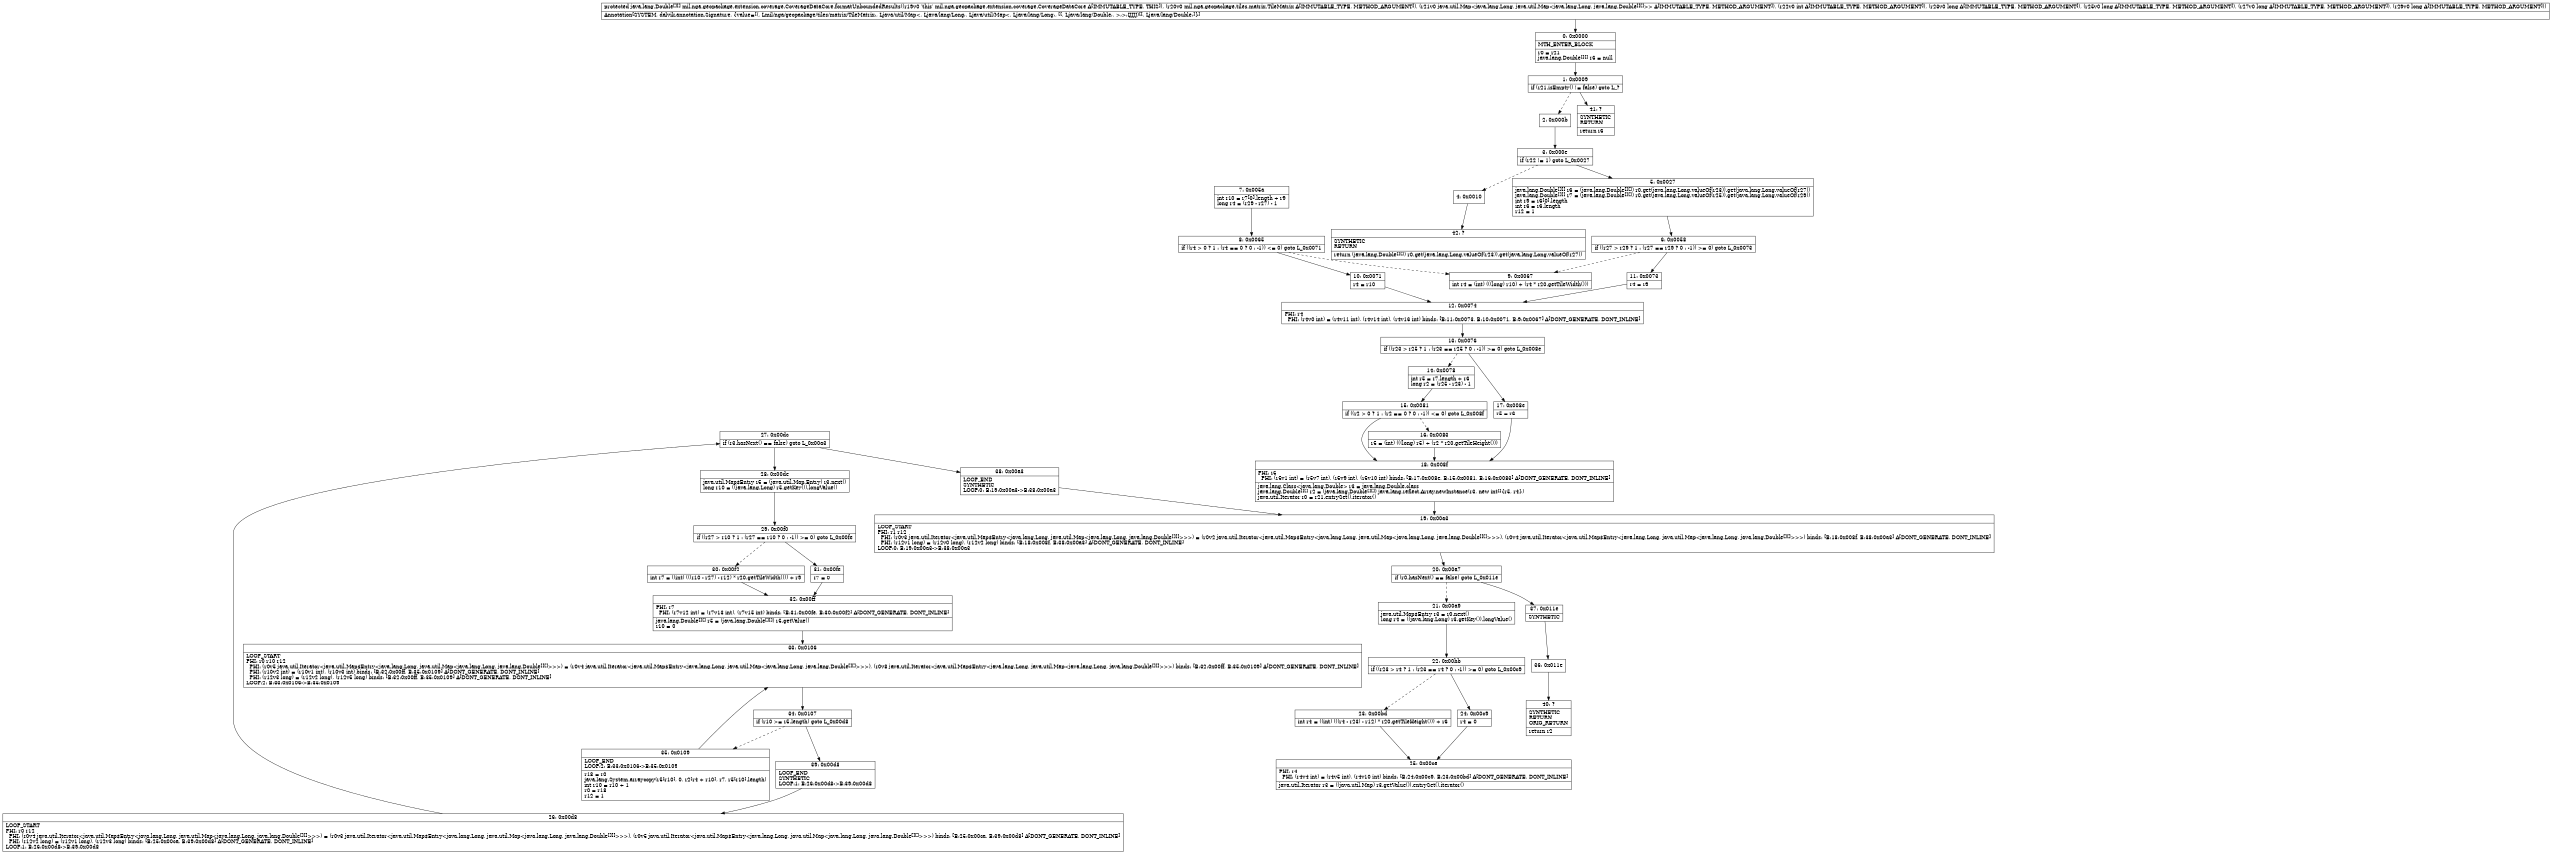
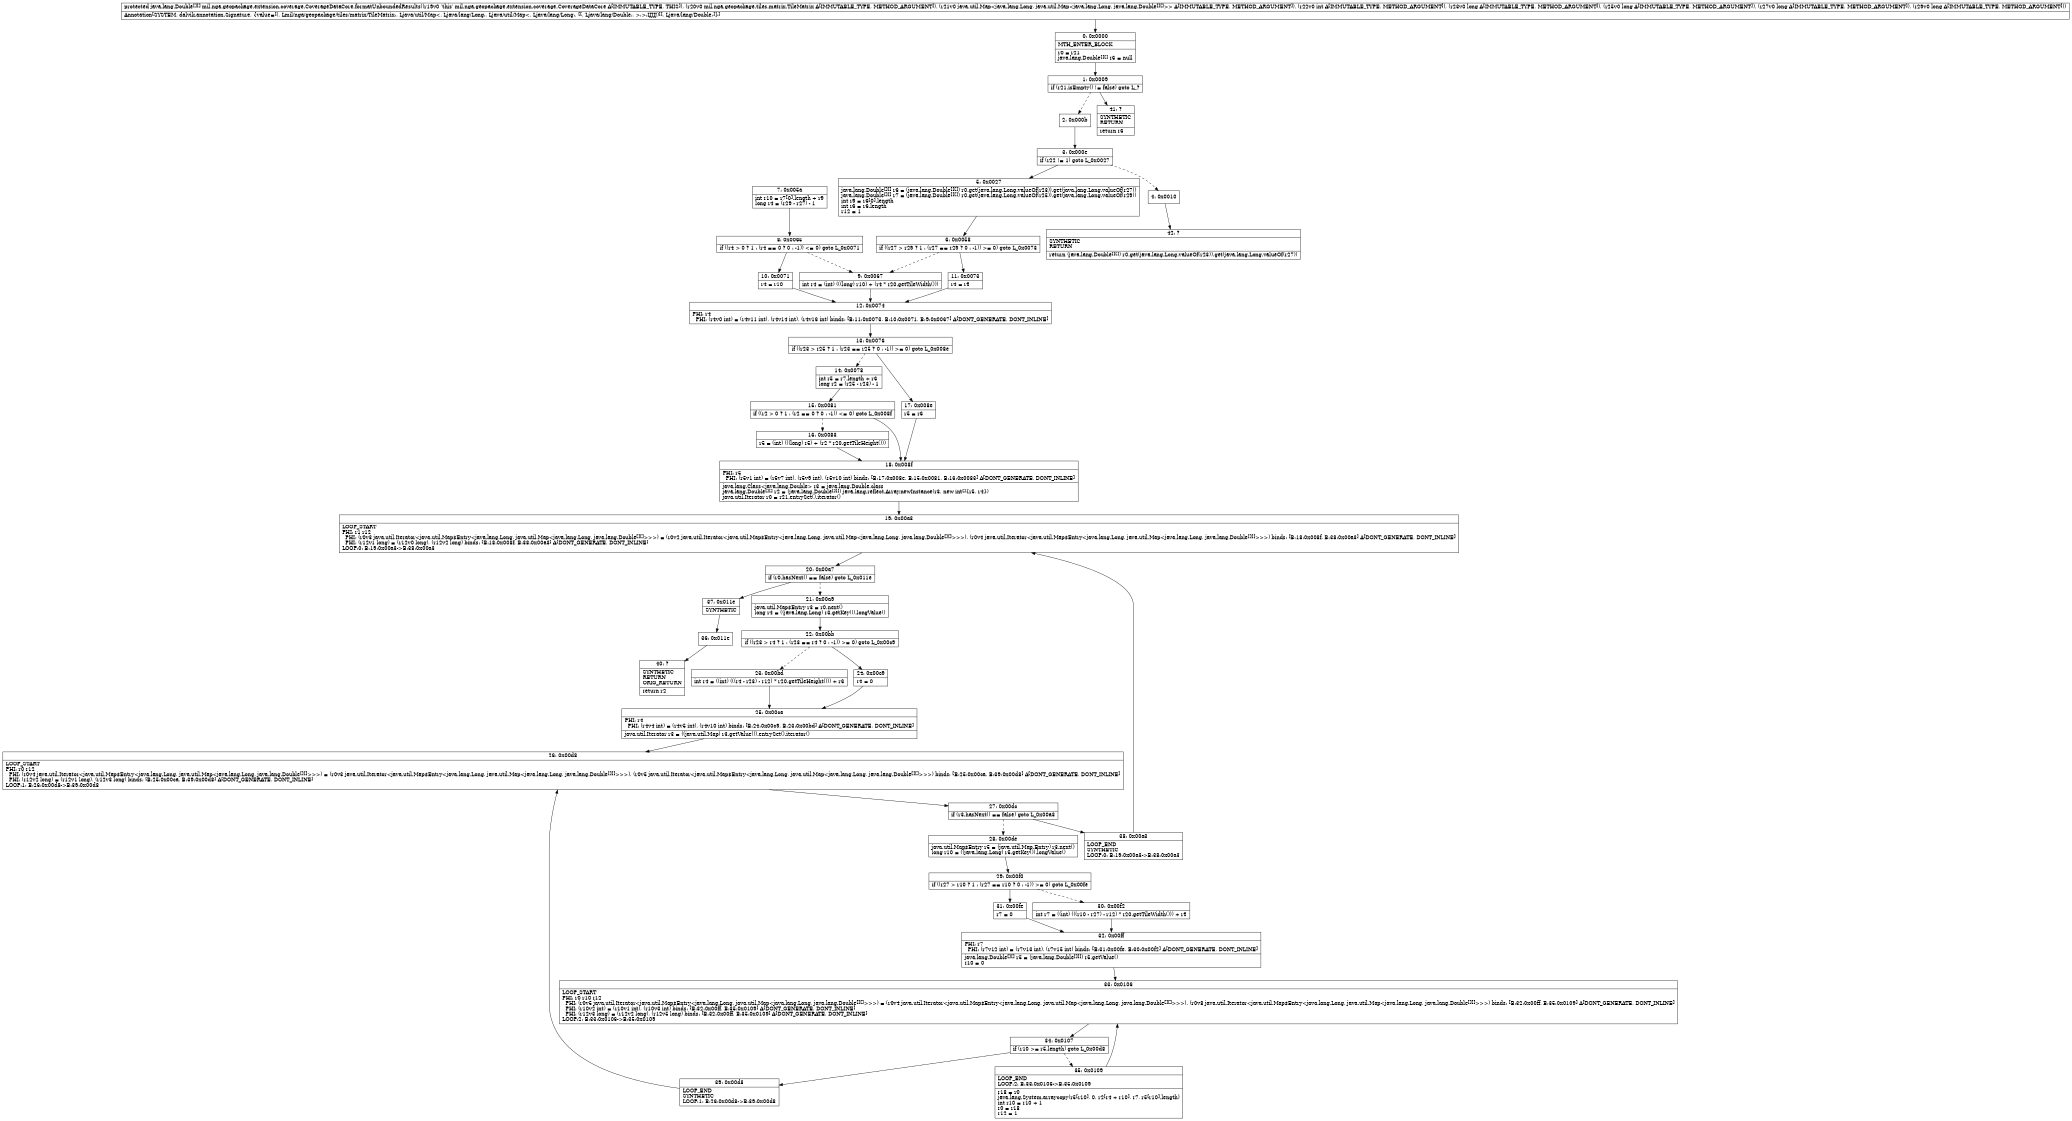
edge "9: 0x0067" -> "12: 0x0074": added
edge "27: 0x00dc" -> "28: 0x00de": style solid -> dashed
edge "25: 0x00ca" -> "26: 0x00d8": added
